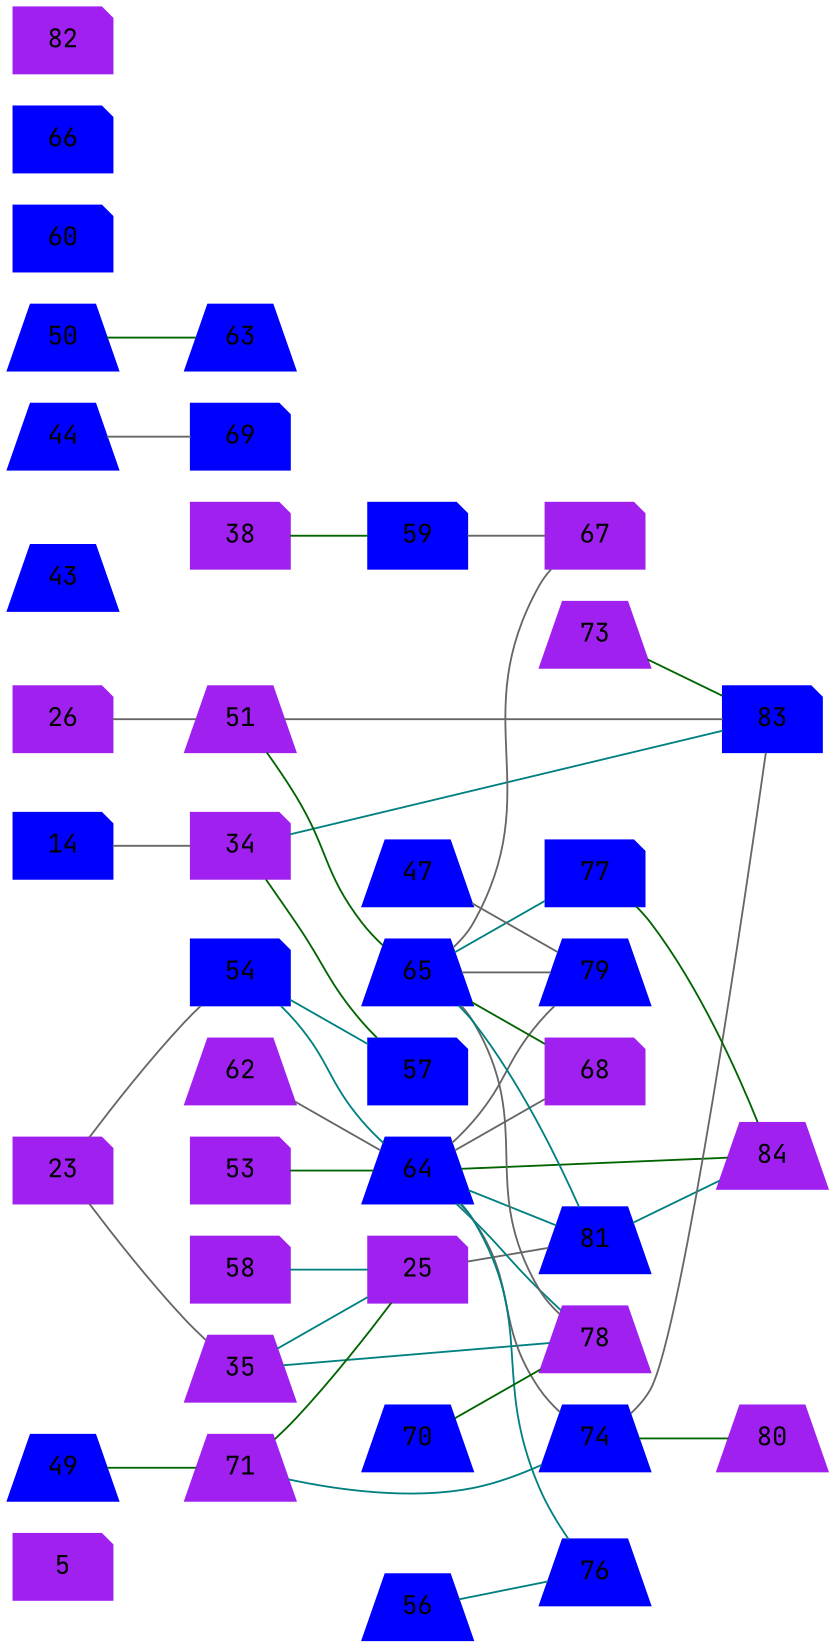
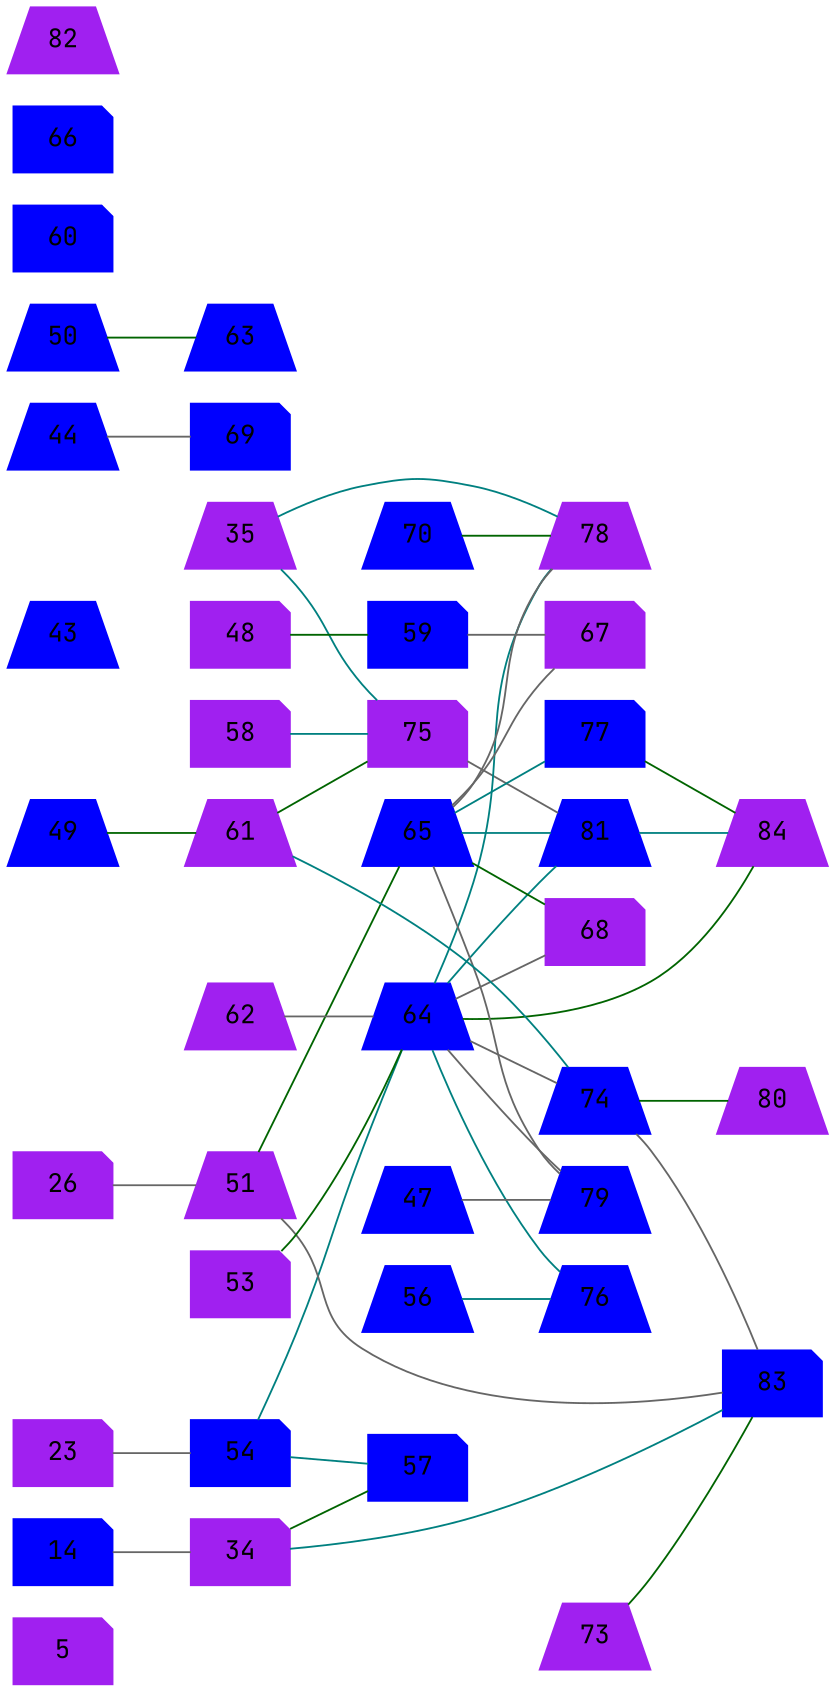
node "82": shape note -> trapezium
node "38": label "38" -> "48"
node "25": label "25" -> "75"
edge "23" -- "35": removed
node "71": label "71" -> "61"
